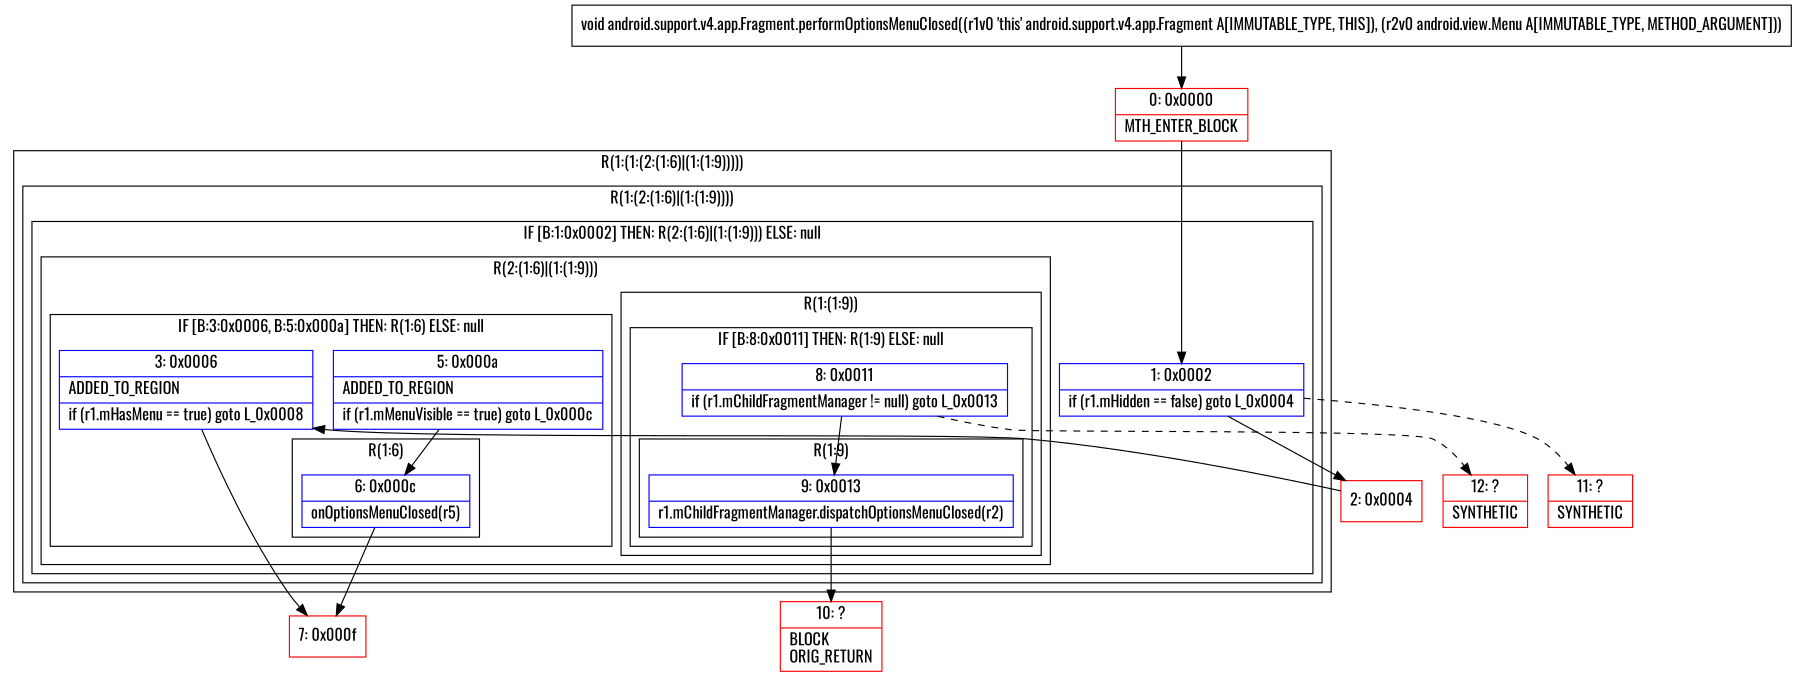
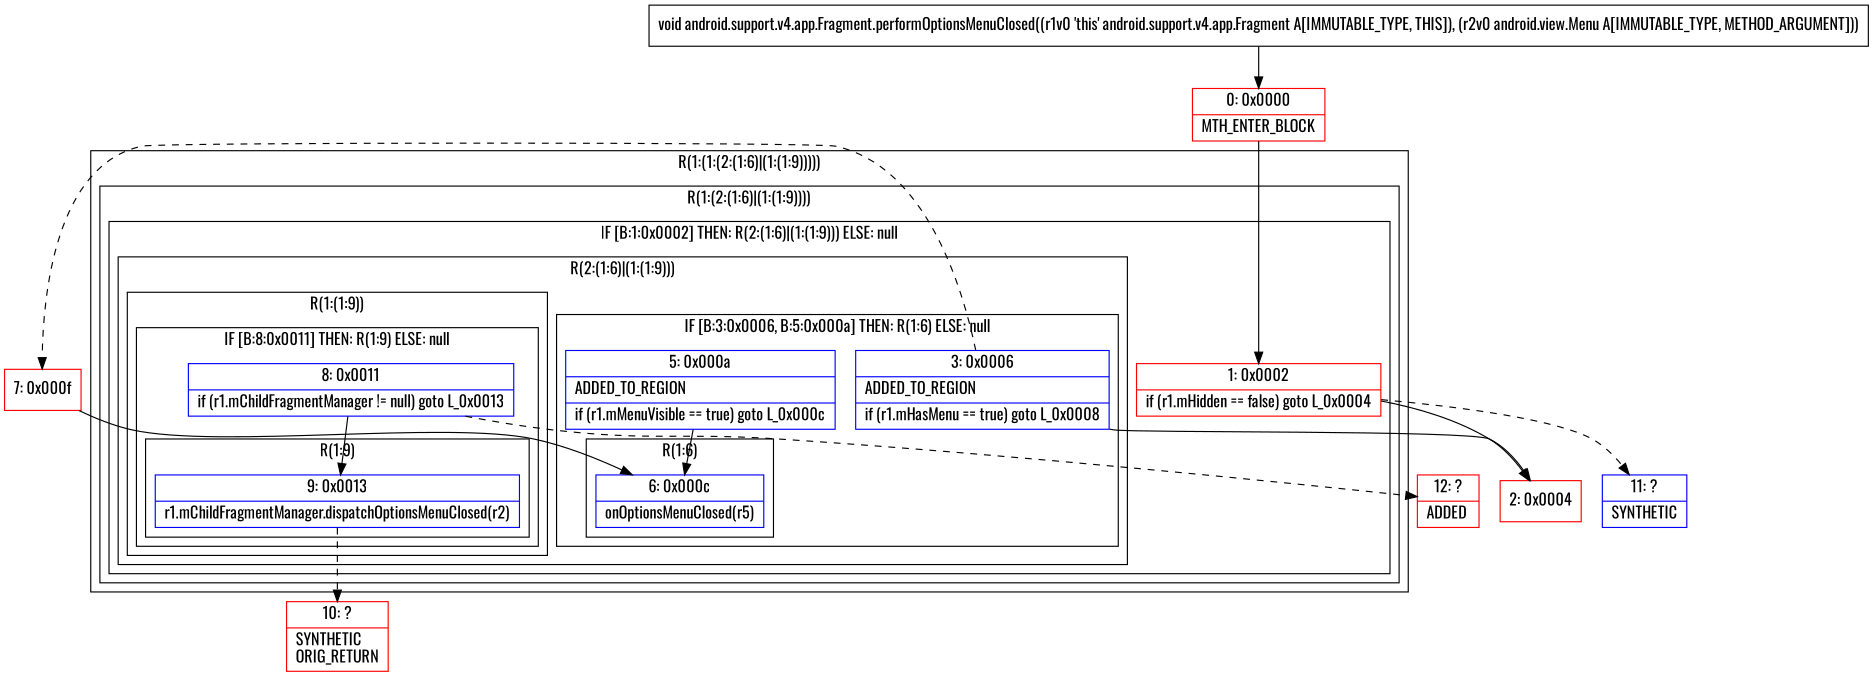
node "1: 0x0002": color blue -> red
edge "2: 0x0004" -> "3: 0x0006": reversed
node "11: ?": color red -> blue
node "12: ?": text "SYNTHETIC" -> "ADDED"
edge "3: 0x0006" -> "7: 0x000f": style solid -> dashed
edge "6: 0x000c" -> "7: 0x000f": reversed
edge "9: 0x0013" -> "10: ?": style solid -> dashed
node "10: ?": text "BLOCK" -> "SYNTHETIC"
